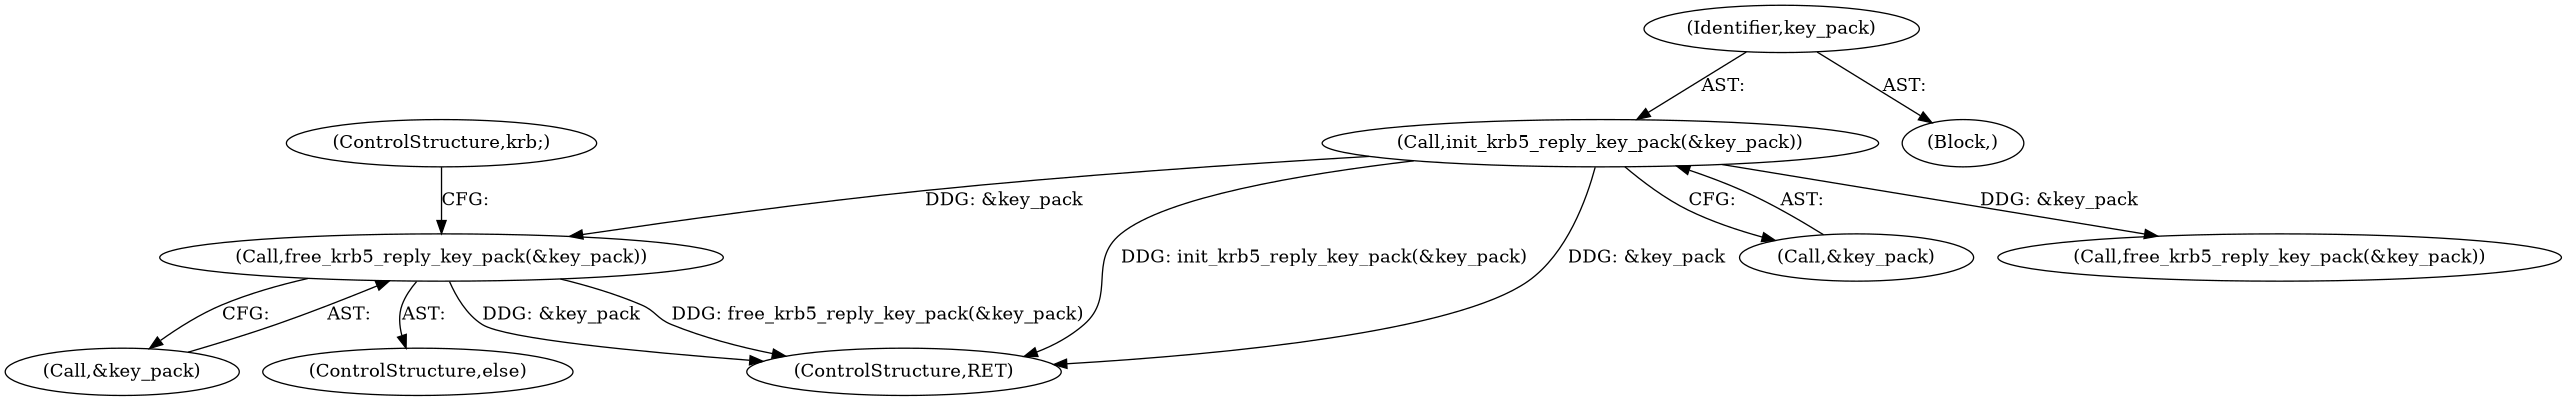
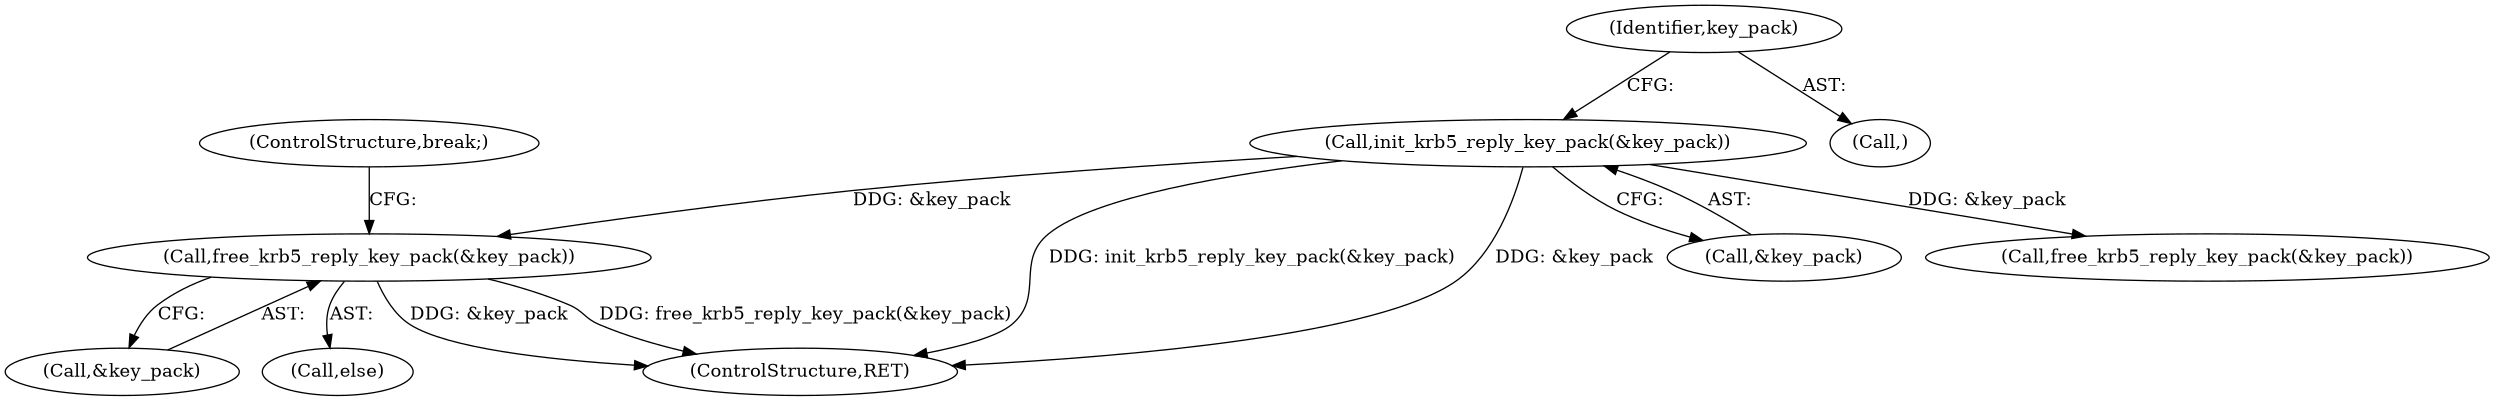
edge "(Identifier,key_pack)" -> "(Call,init_krb5_reply_key_pack(&key_pack))": label "AST: " -> "CFG: "
node "(ControlStructure,krb;)": label "(ControlStructure,krb;)" -> "(ControlStructure,break;)"
node "(Block,)": label "(Block,)" -> "(Call,)"
node "(ControlStructure,else)": label "(ControlStructure,else)" -> "(Call,else)"
